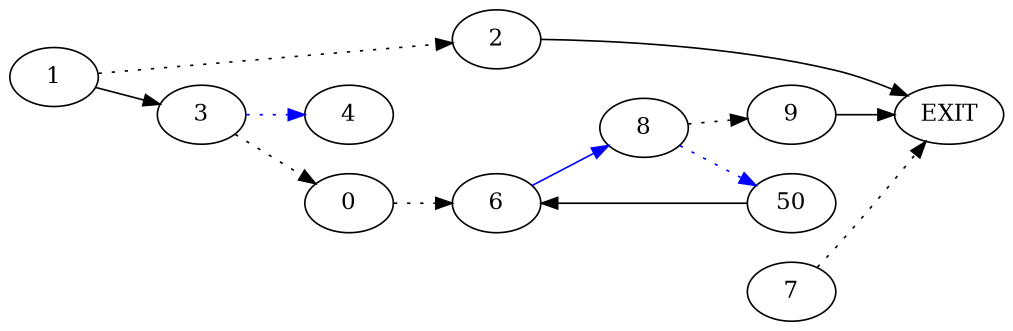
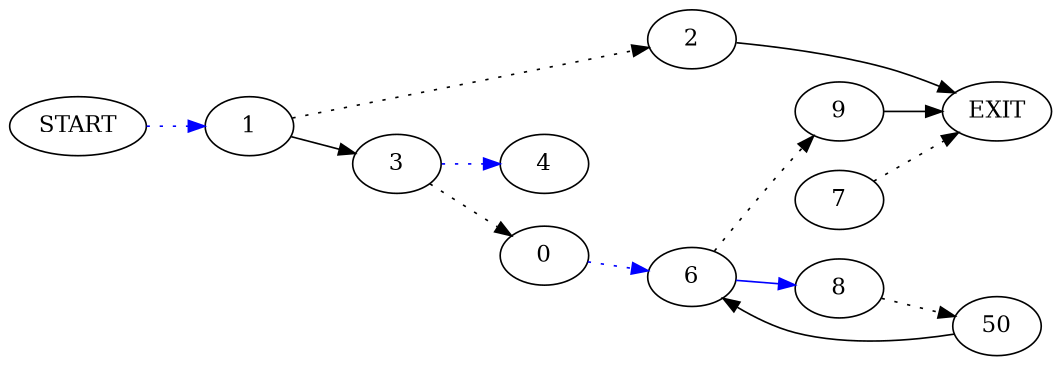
edge "8" -> "9": now "6" -> "9"
node "START": added
edge "8" -> "50": color blue -> black
edge "0" -> "6": color black -> blue
